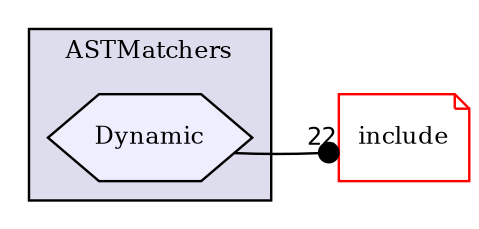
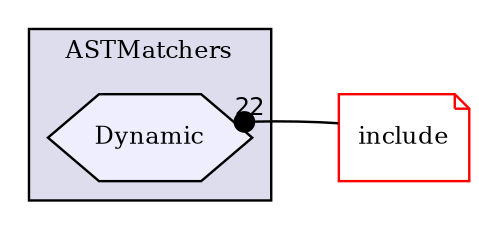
edge "Dynamic" -> "include": reversed
